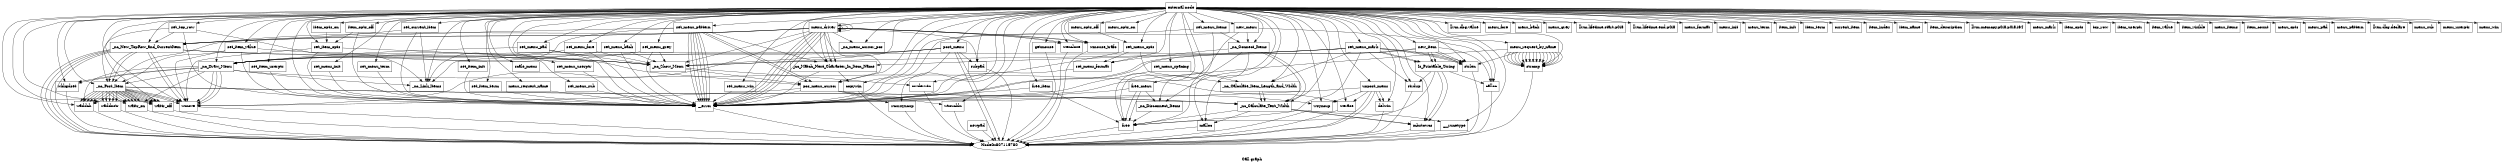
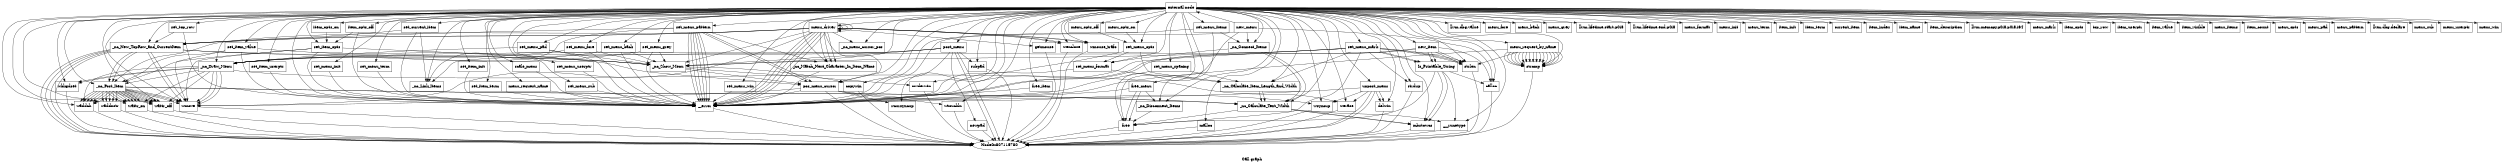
edge "external node" -> "new_menu": reversed
edge "menu_driver" -> "subpad": now "menu_driver" -> "getmouse"
edge "set_top_row" -> "_nc_Post_Item": now "set_item_opts" -> "_nc_Post_Item"
edge "menu_opts_on" -> "set_menu_opts": added
edge "set_top_row" -> "_nc_Link_Items": removed
edge "set_menu_mark" -> "_nc_Match_Next_Character_In_Item_Name": now "set_menu_mark" -> "__error"
edge "set_menu_format" -> "_nc_Calculate_Item_Length_and_Width": added
edge "Is_Printable_String" -> "strdup": now "Is_Printable_String" -> "___runetype"
edge "_nc_Match_Next_Character_In_Item_Name" -> "copywin": now "_nc_Show_Menu" -> "copywin"
edge "_nc_Connect_Items" -> "malloc": removed
edge "_nc_Draw_Menu" -> "_nc_Link_Items": now "_nc_Draw_Menu" -> "wattr_off"
edge "post_menu" -> "newpad": added
edge "_nc_Connect_Items" -> "free": removed
edge "scale_menu" -> "__error": added
edge "free_item" -> "free": removed
edge "_nc_Calculate_Text_Width" -> "malloc": removed
edge "wcursyncup" -> "Node0x807115780": now "pos_menu_cursor" -> "Node0x807115780"
